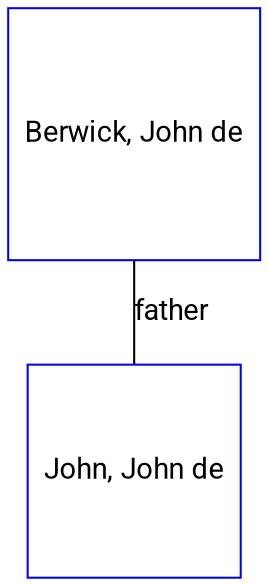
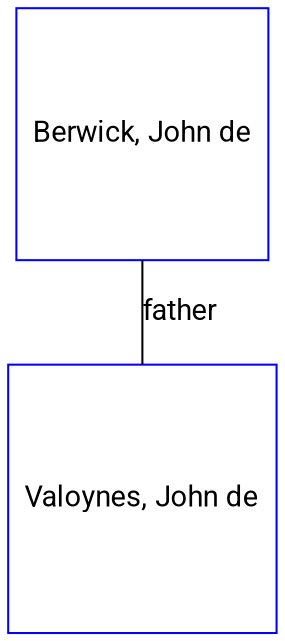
node "John, John de": label "John, John de" -> "Valoynes, John de"
